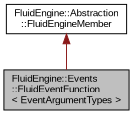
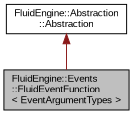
node "FluidEngine::Abstraction ::FluidEngineMember": label "FluidEngine::Abstraction ::FluidEngineMember" -> "FluidEngine::Abstraction ::Abstraction"
